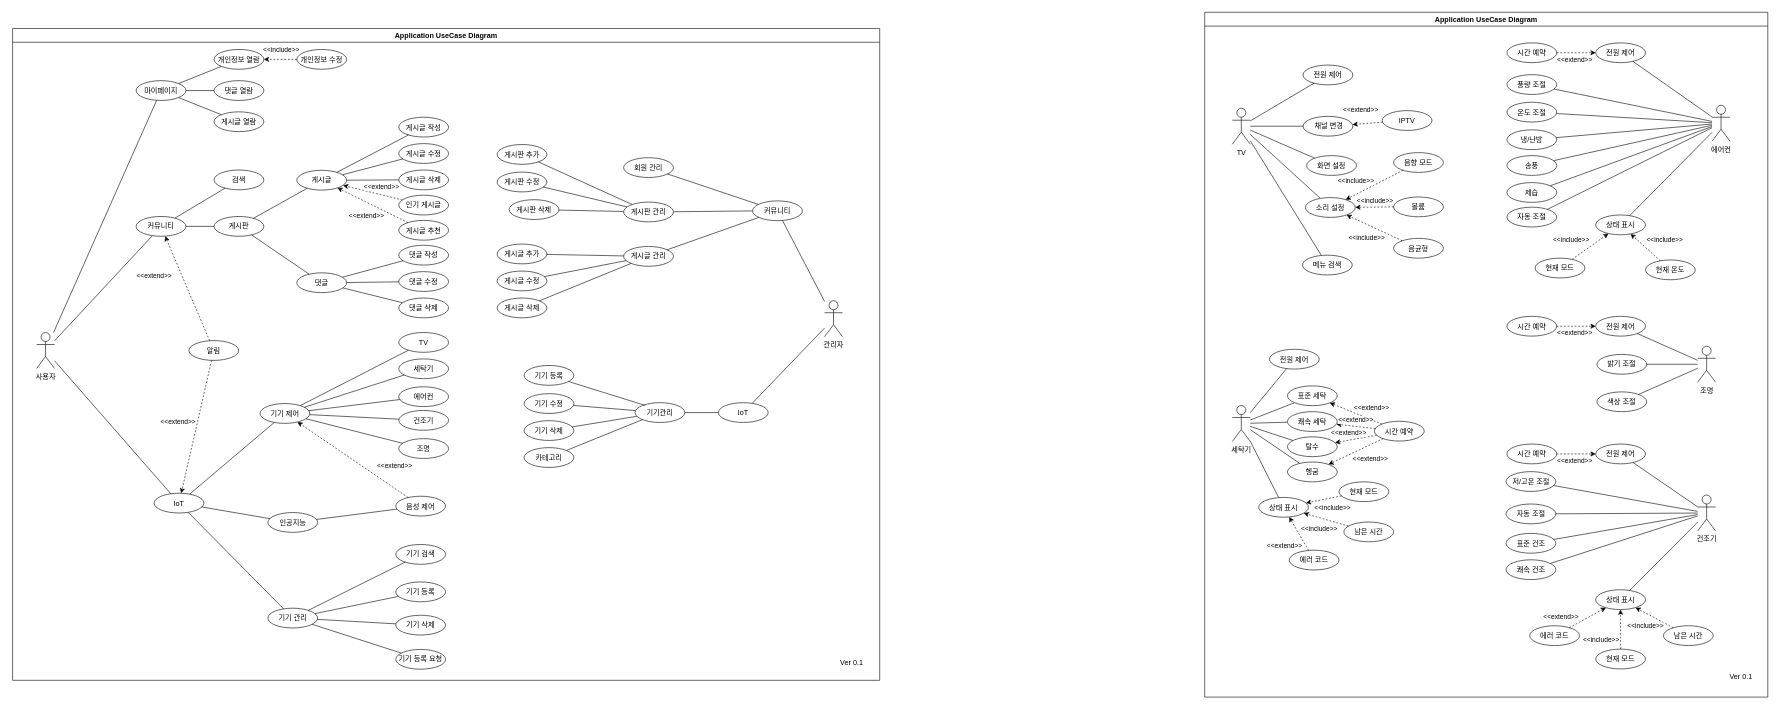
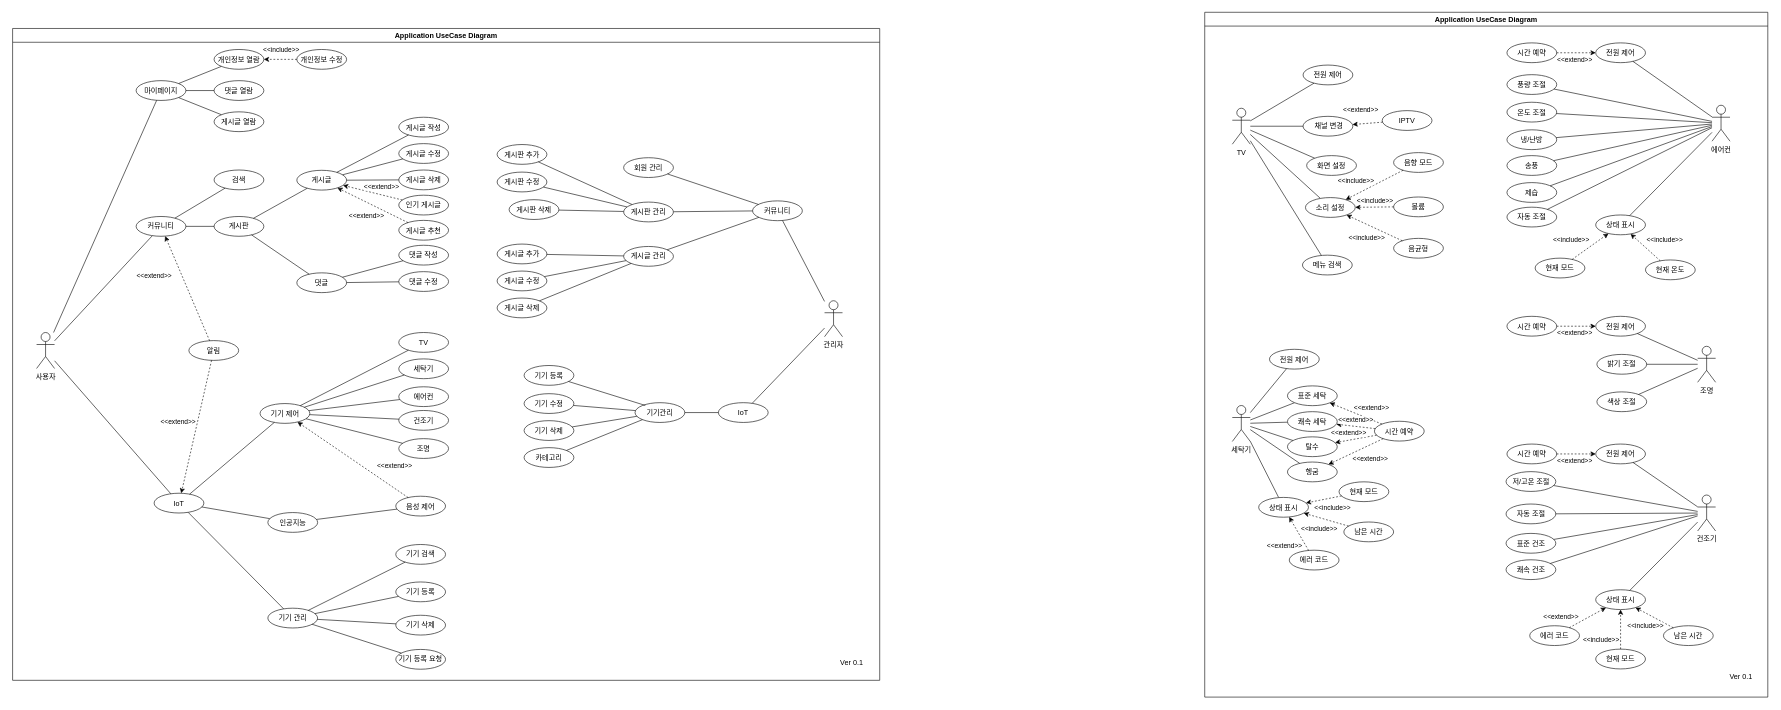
edge "댓글" -- "댓글 삭제": removed
node "댓글 삭제": removed
